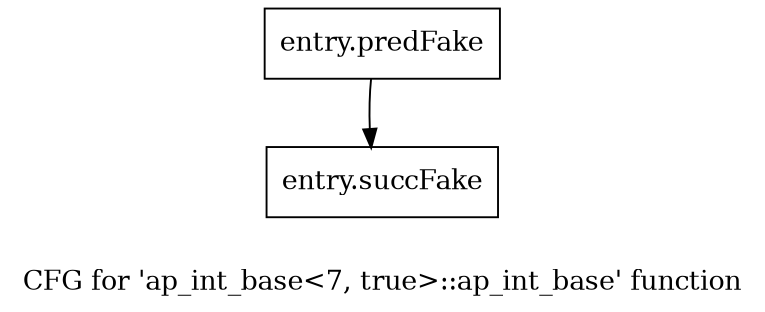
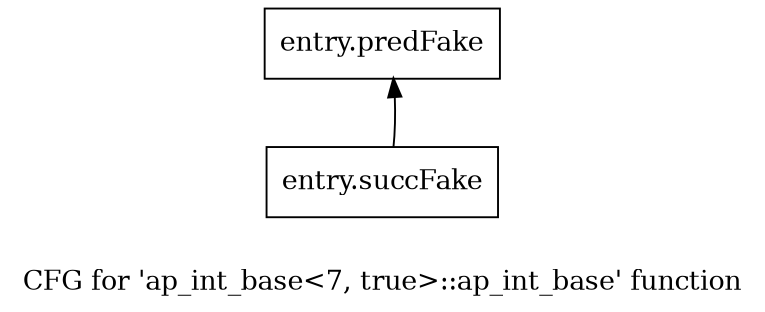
edge "entry.predFake" -> "entry.succFake": reversed
